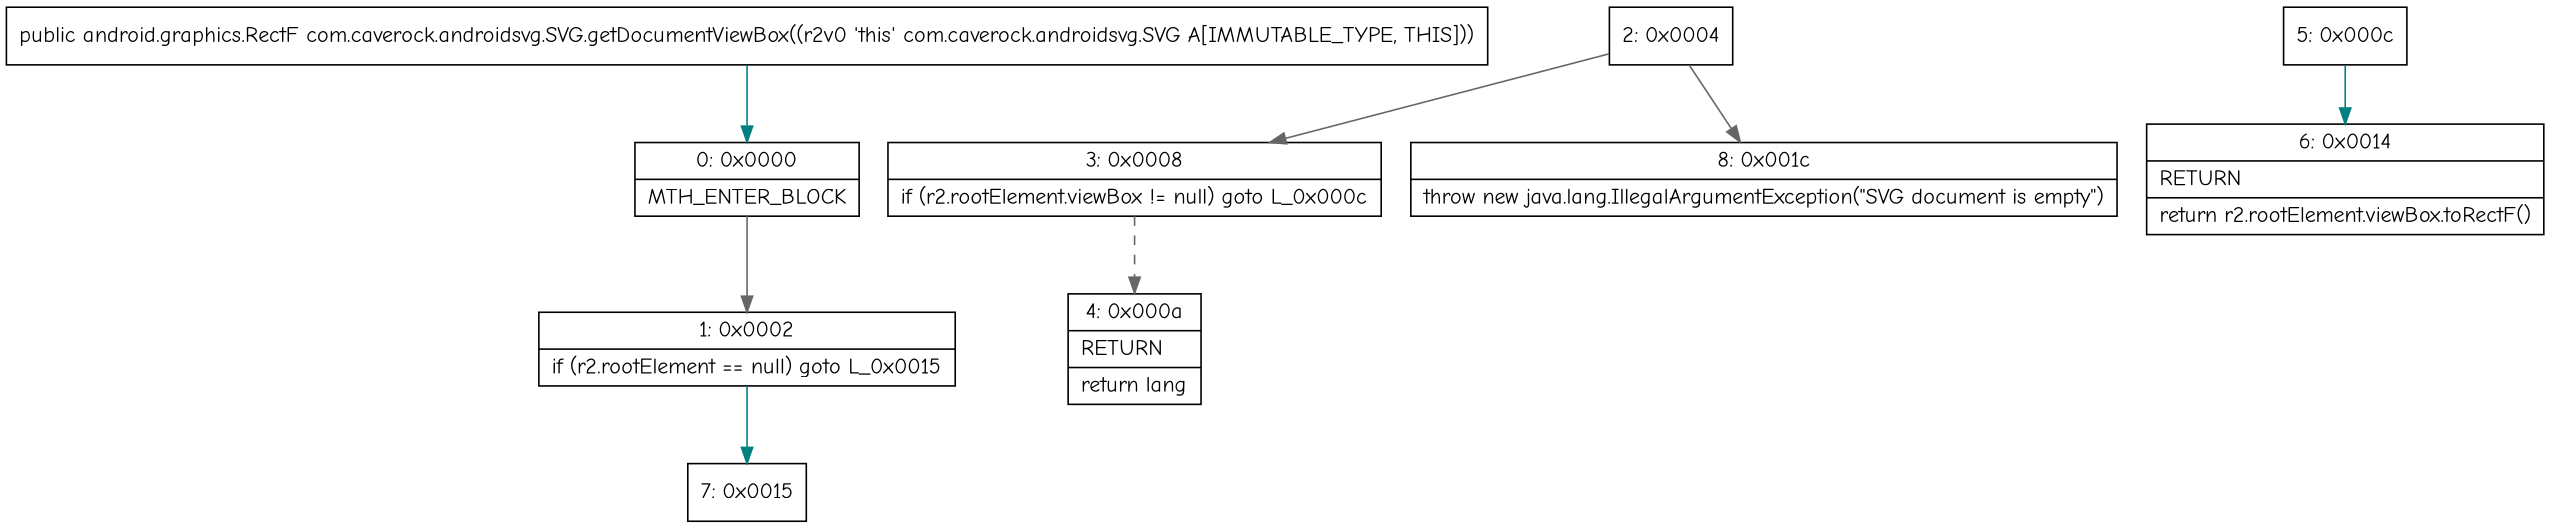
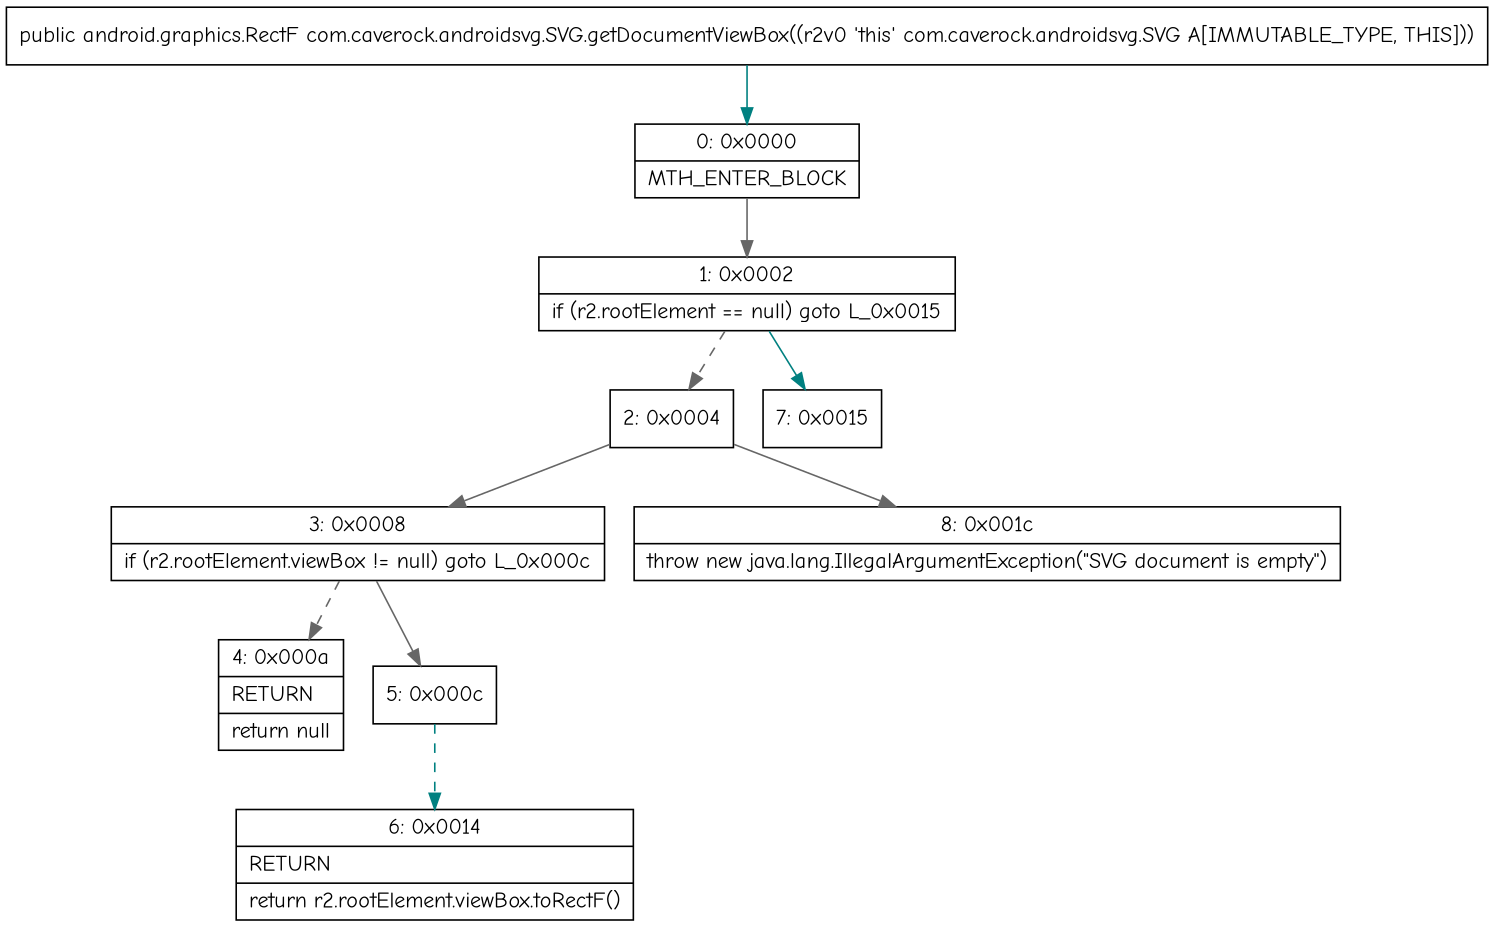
edge "5: 0x000c" -> "6: 0x0014": style solid -> dashed
edge "1: 0x0002" -> "2: 0x0004": added
node "4: 0x000a": text "return lang" -> "return null"
edge "3: 0x0008" -> "5: 0x000c": added
